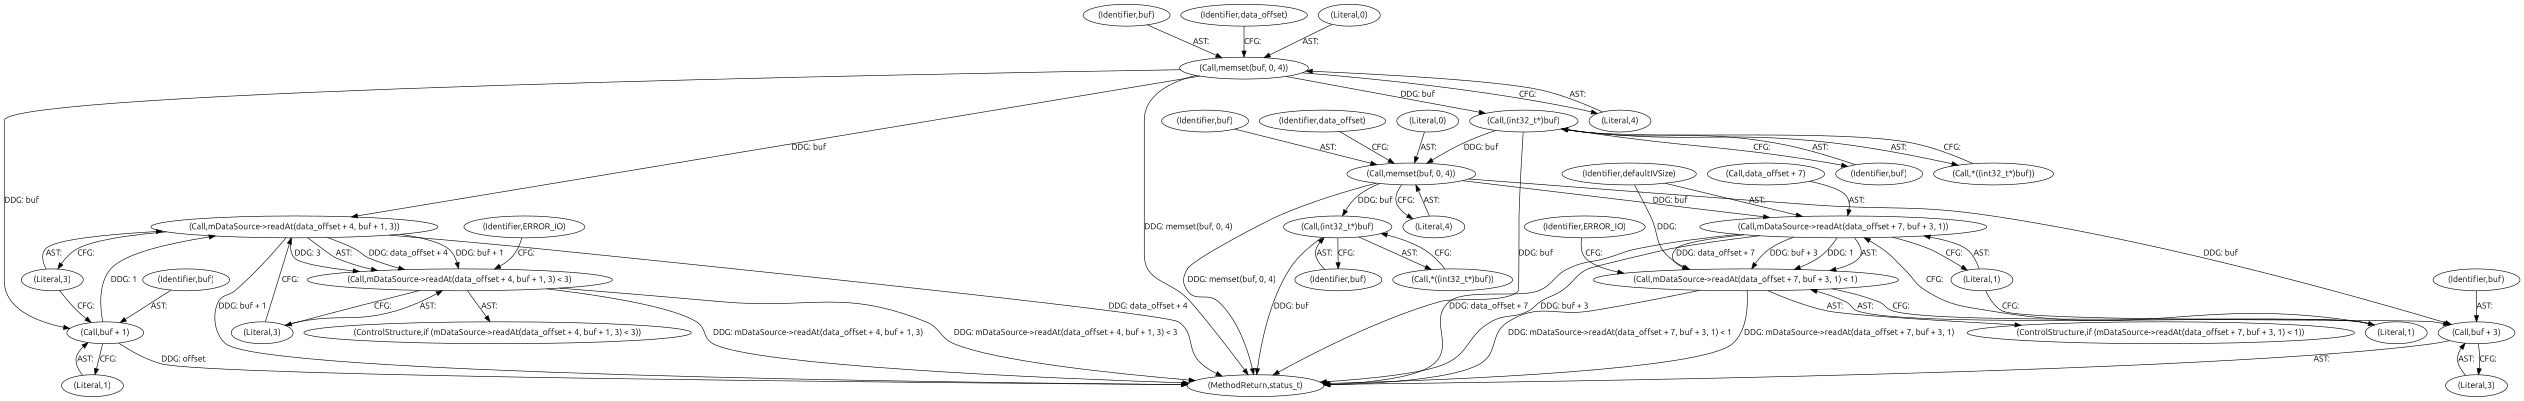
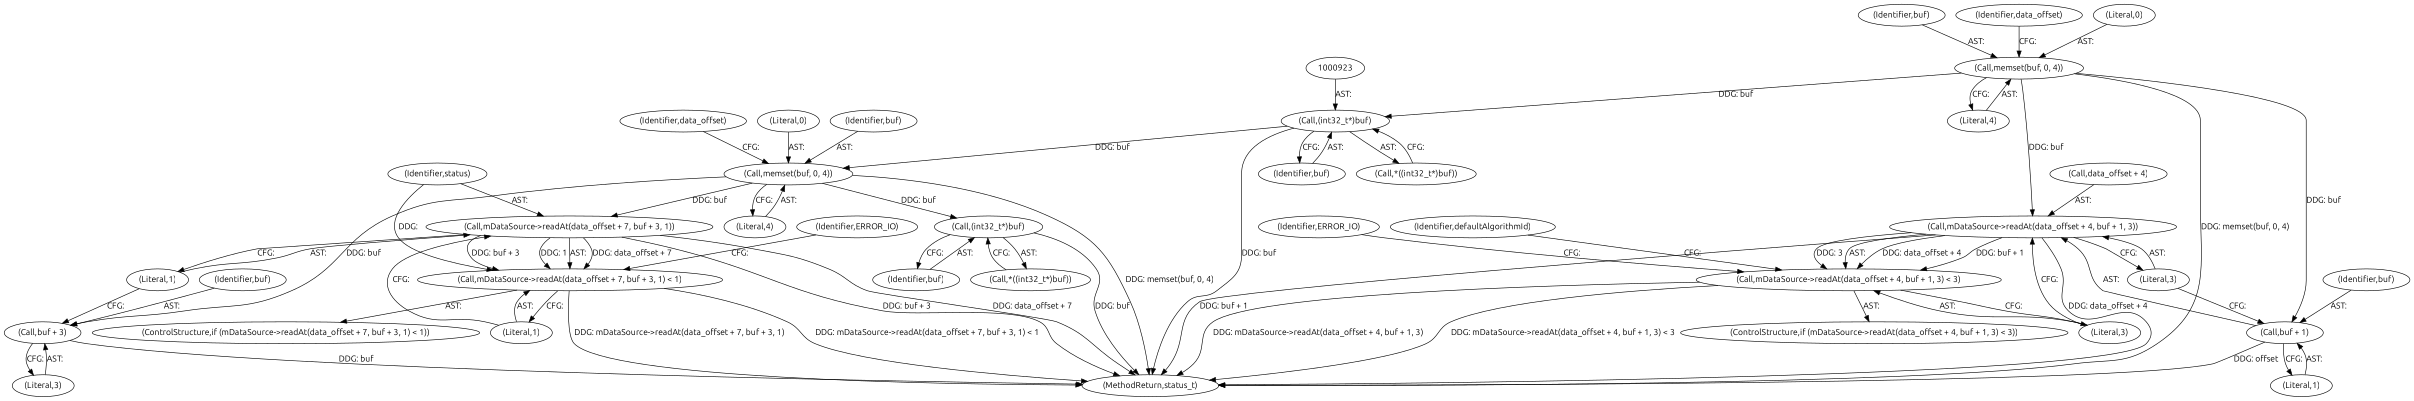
node "1000923": added
node "(Identifier,defaultIVSize)": label "(Identifier,defaultIVSize)" -> "(Identifier,status)"
node "(Call,data_offset + 7)": removed
node "(Call,data_offset + 4)": added
node "(Identifier,defaultAlgorithmId)": added
edge "(Call,buf + 1)" -> "(Call,mDataSource->readAt(data_offset + 4, buf + 1, 3))": label "DDG: 1" -> "AST: "
edge "(Call,buf + 3)" -> "(MethodReturn,status_t)": label "AST: " -> "DDG: buf"
